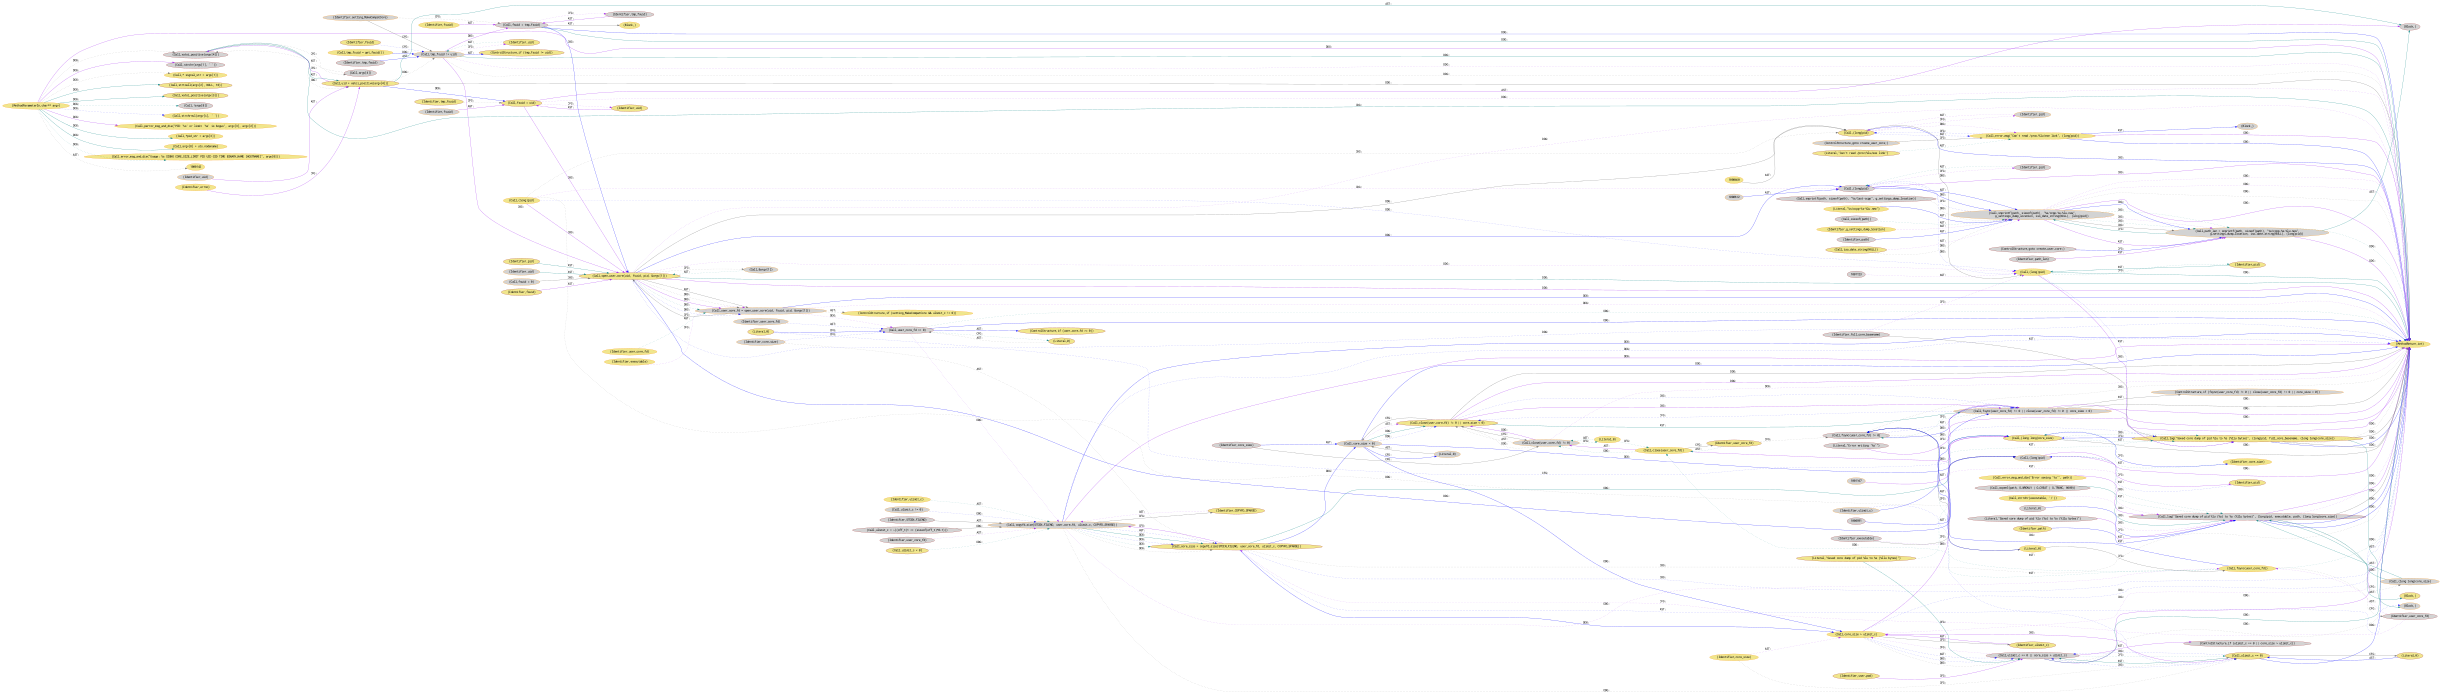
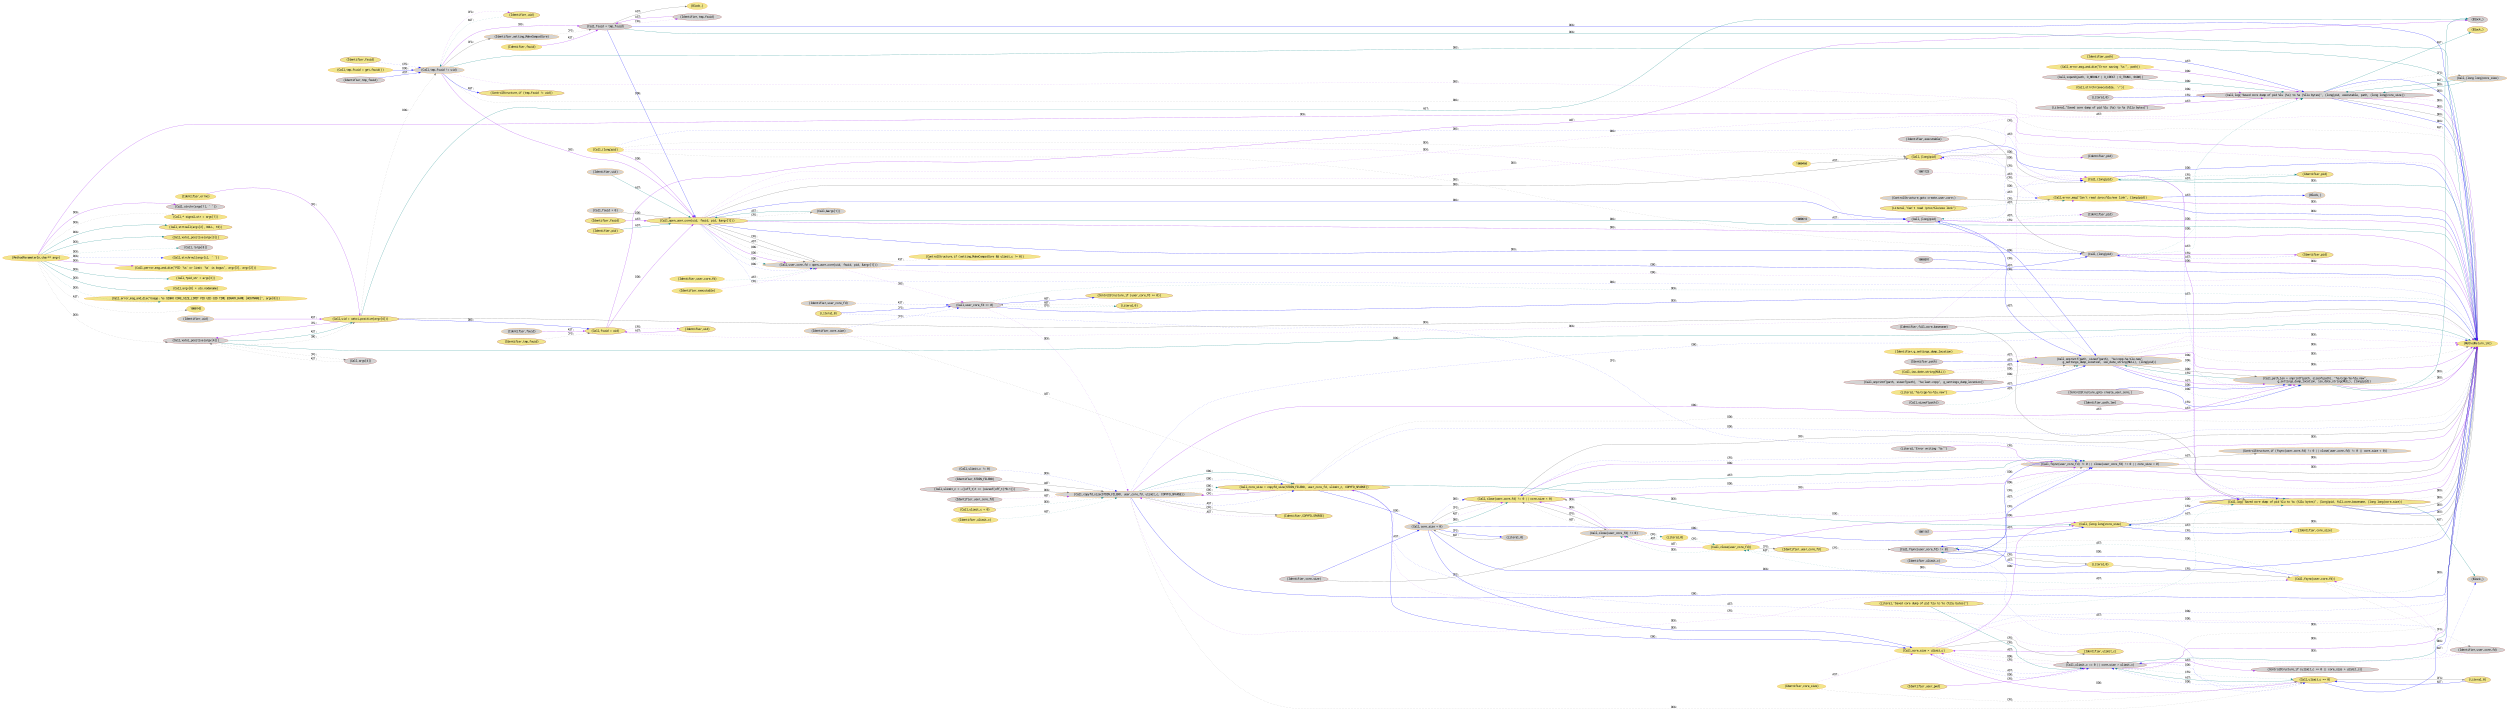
edge "(Identifier,setting_MakeCompatCore)" -> "(Call,tmp_fsuid != uid)": reversed
edge "(Call,&argv[1])" -> "(Call,open_user_core(uid, fsuid, pid, &argv[1]))": style dotted -> solid
